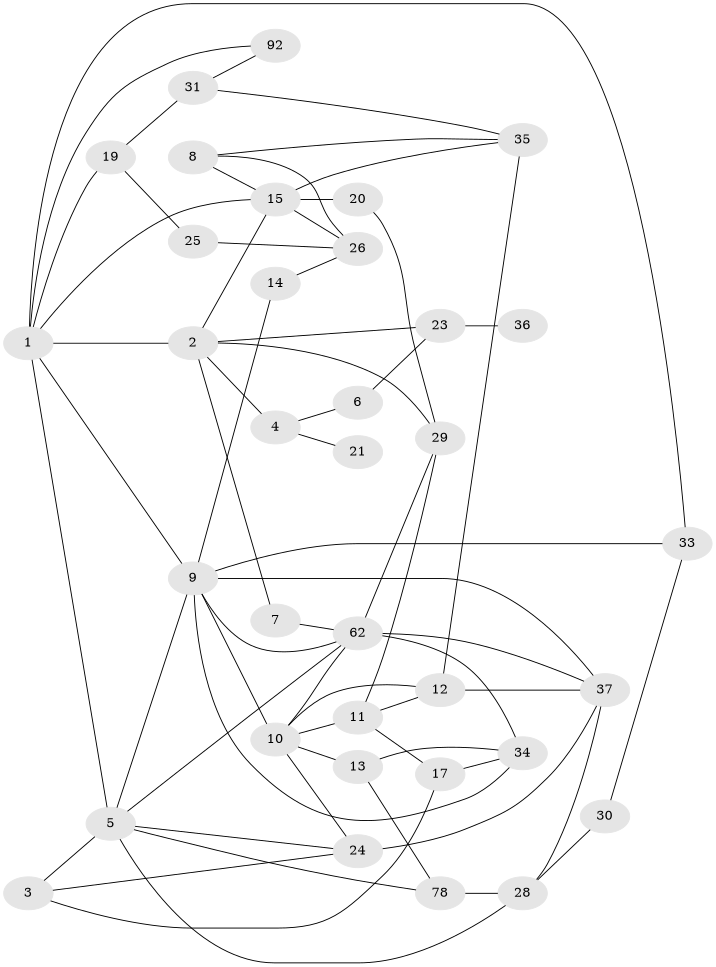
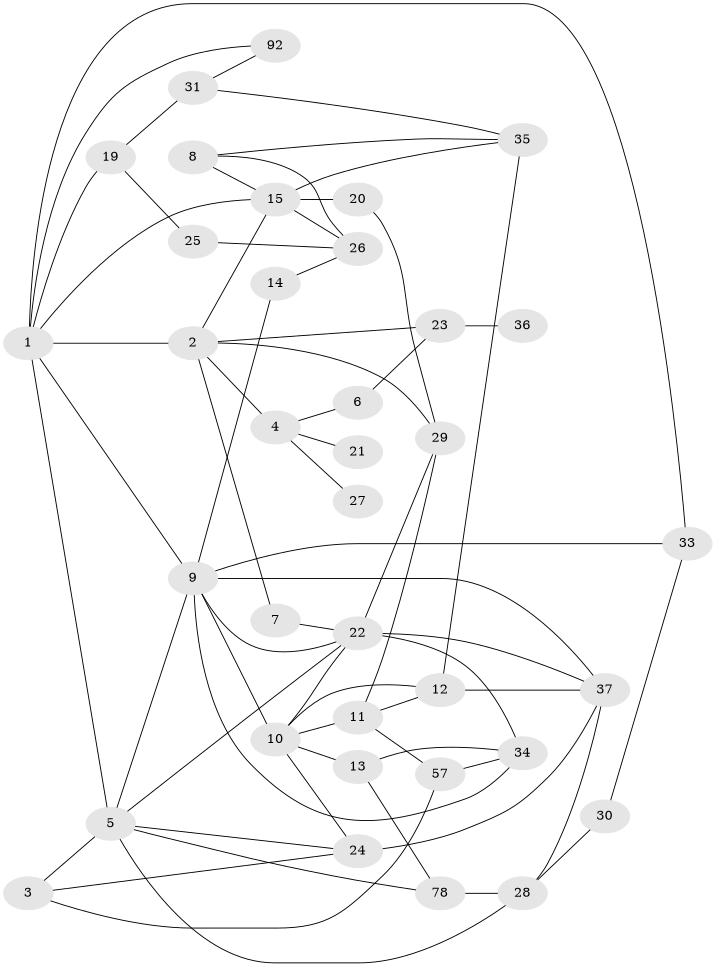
node "27": added
node "62": label "62" -> "22"
node "17": label "17" -> "57"
